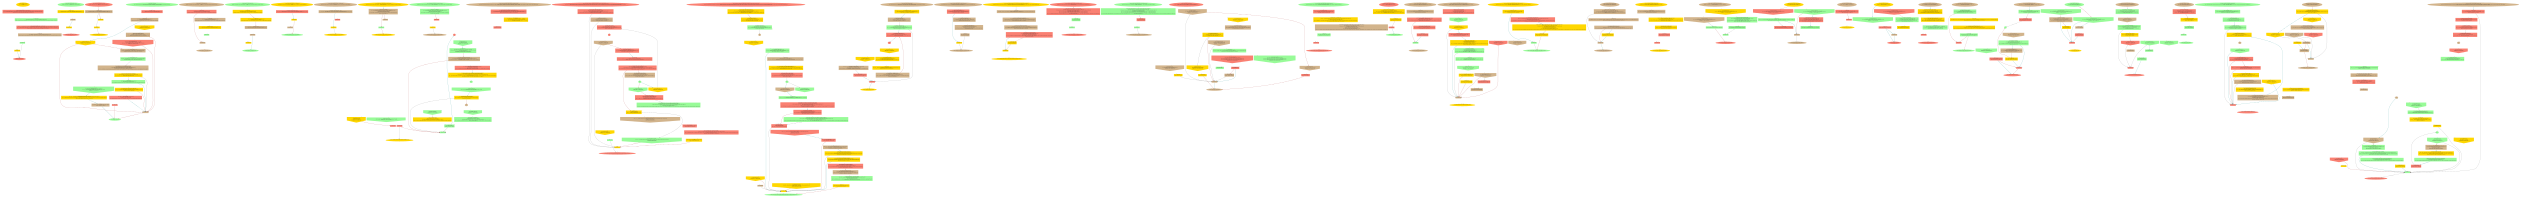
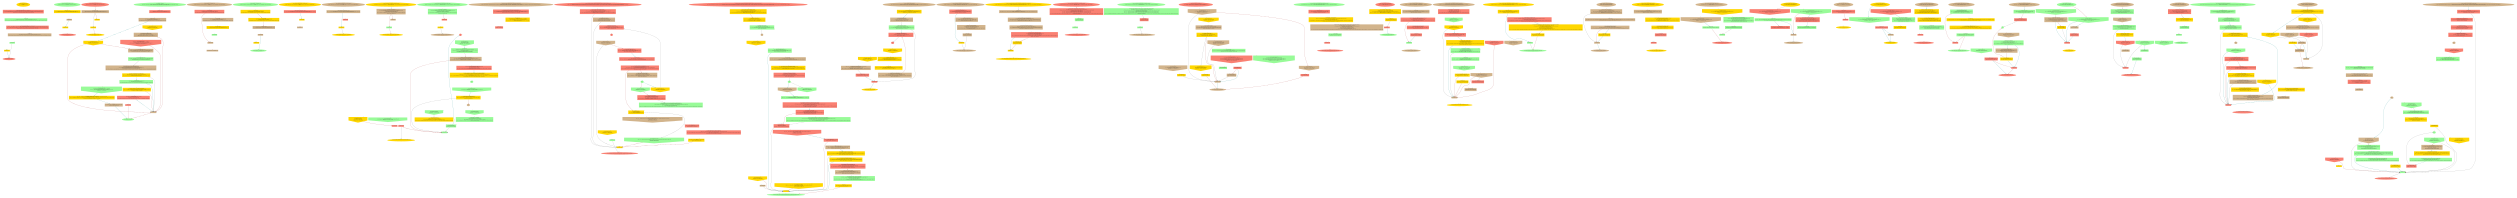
node "2: Exit TestClass$FieldComparator.<init>(TestClass$1)": removed
node "2: Exit String TestClass.getName()": fillcolor salmon -> gold
node "2: Exit TestClass$1.<init>(TestClass,List)": shape ellipse -> box
